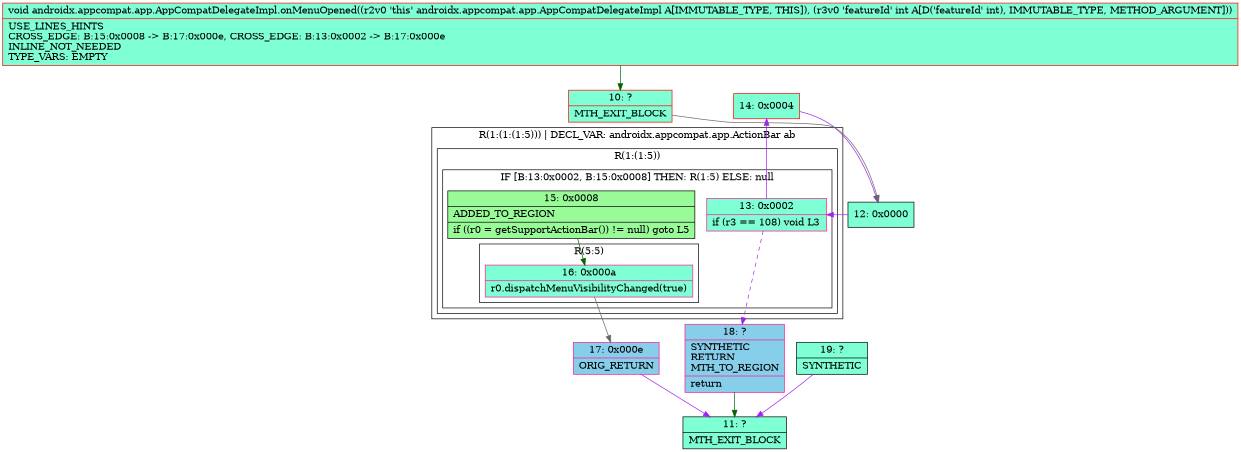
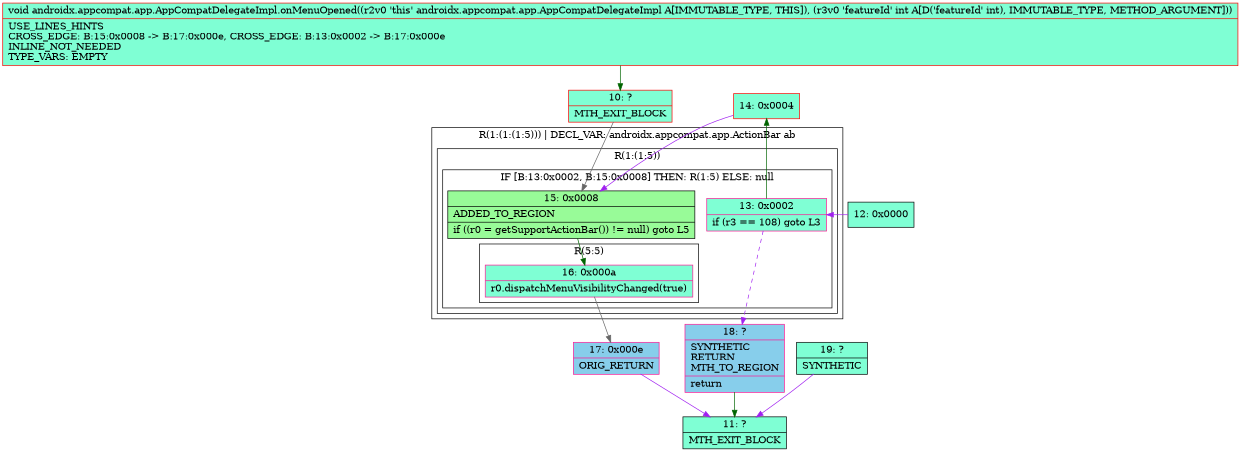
edge "10: ?" -> "12: 0x0000": now "10: ?" -> "15: 0x0008"
edge "14: 0x0004" -> "12: 0x0000": now "14: 0x0004" -> "15: 0x0008"
edge "13: 0x0002" -> "14: 0x0004": color purple -> darkgreen
node "13: 0x0002": text "if (r3 == 108) void L3" -> "if (r3 == 108) goto L3"
